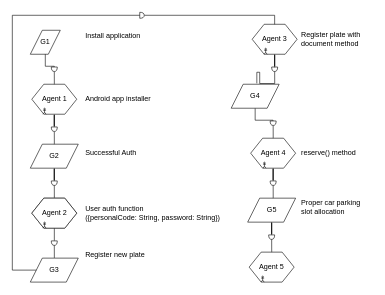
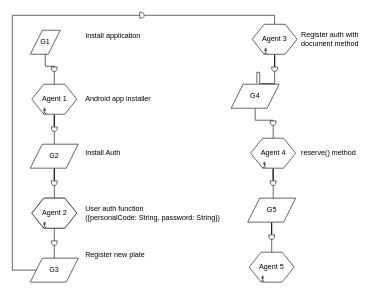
node "Register plate with document method": label "Register plate with document method" -> "Register auth with document method"
node "Successful Auth": label "Successful Auth" -> "Install Auth"
node "Proper car parking slot allocation": removed
